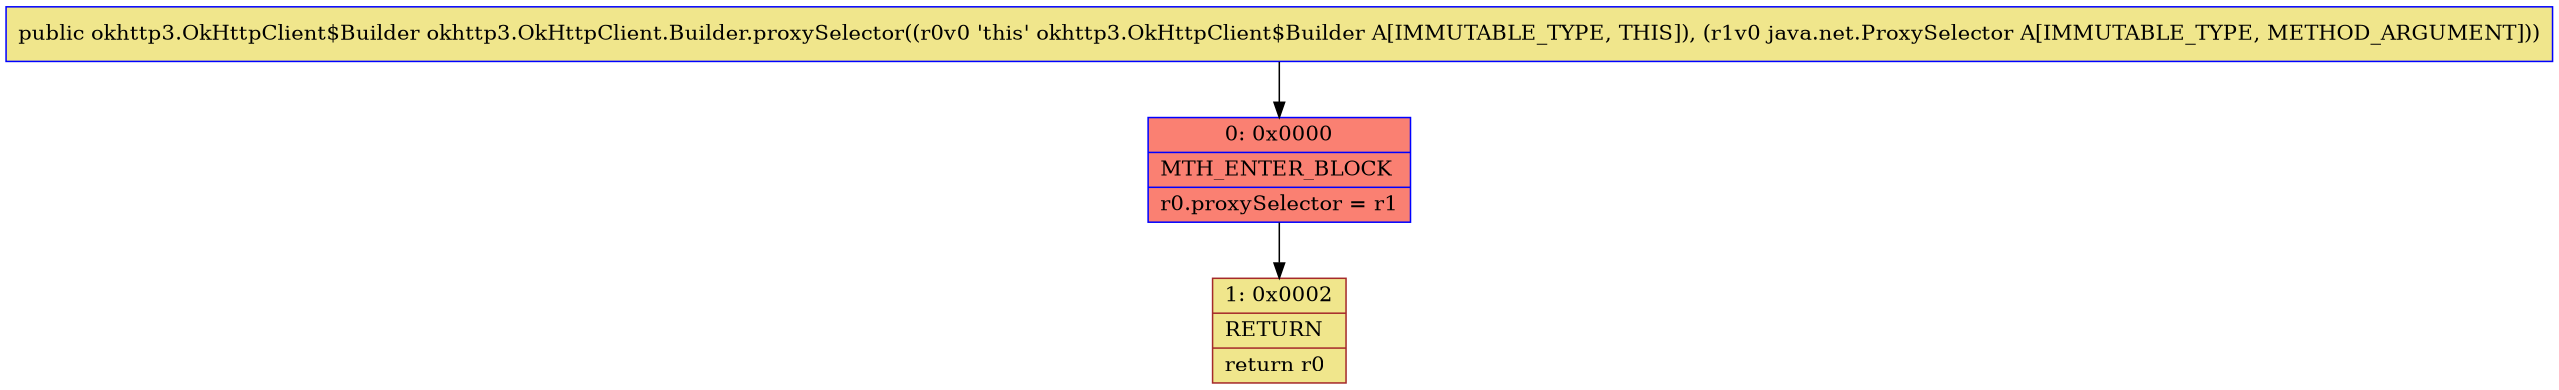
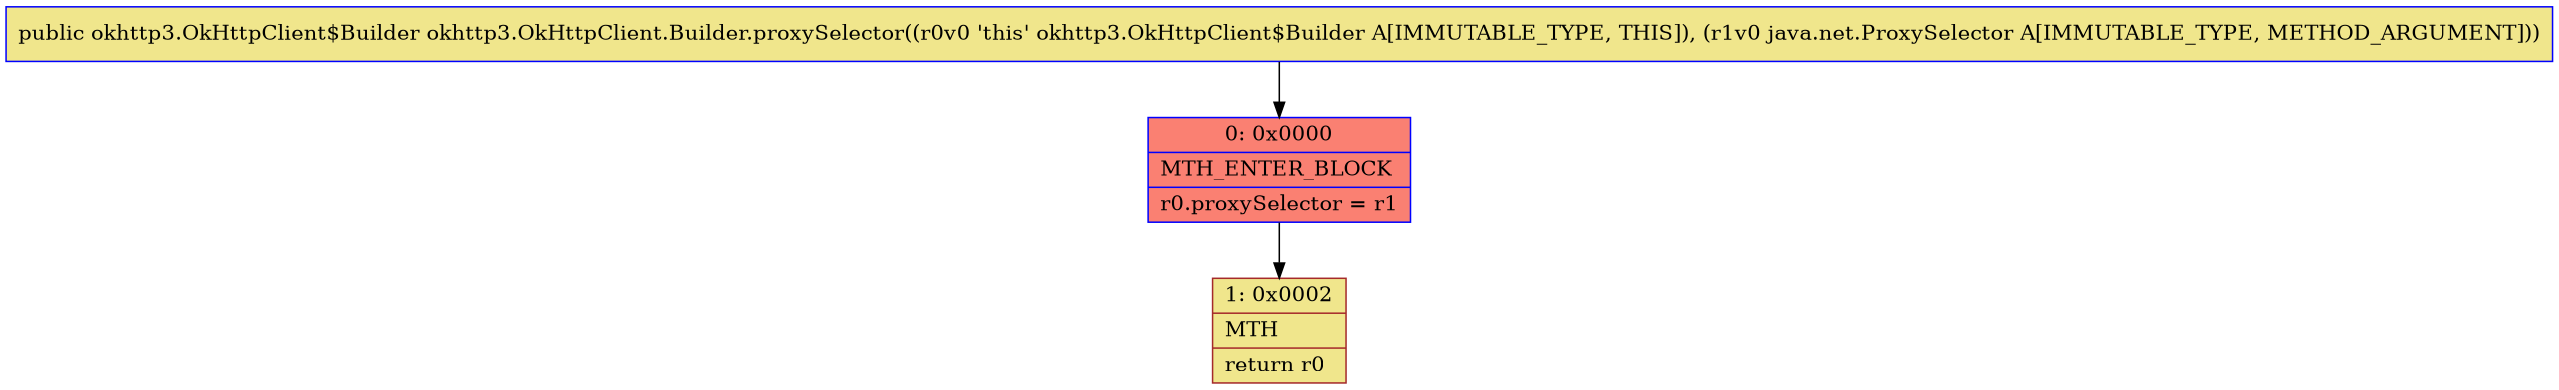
node "1: 0x0002": text "RETURN" -> "MTH"
